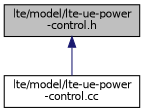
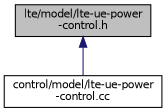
node "lte/model/lte-ue-power -control.cc": label "lte/model/lte-ue-power -control.cc" -> "control/model/lte-ue-power -control.cc"
